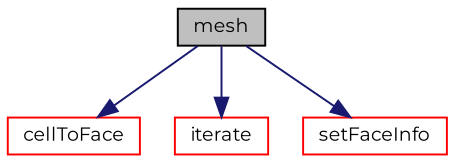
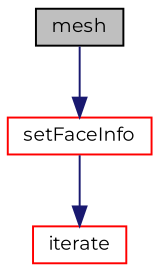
edge "mesh" -> "iterate": now "setFaceInfo" -> "iterate"
node "cellToFace": removed
